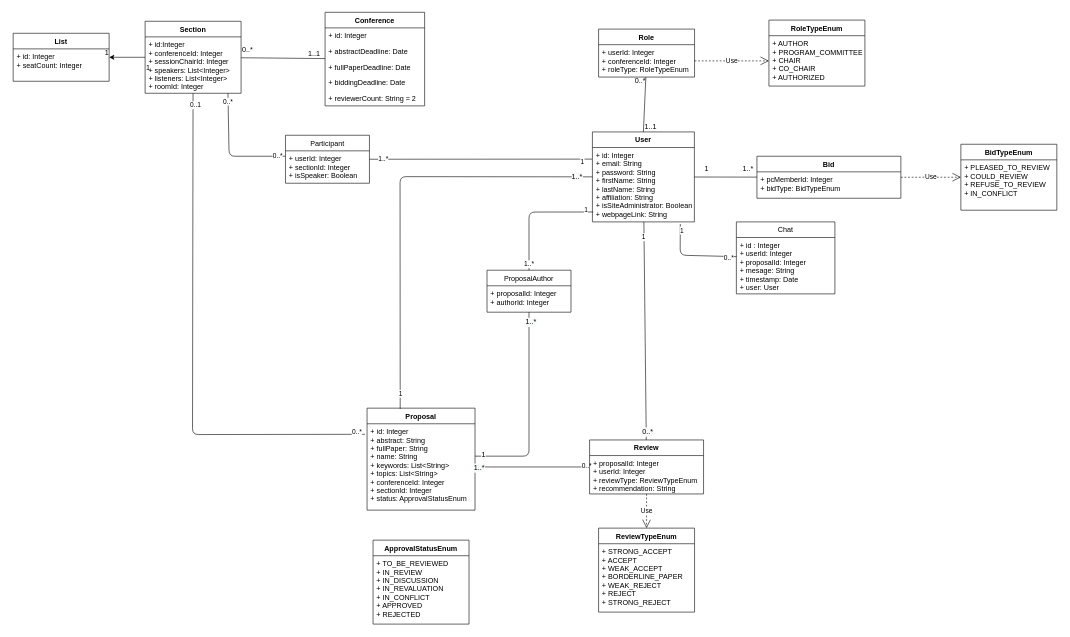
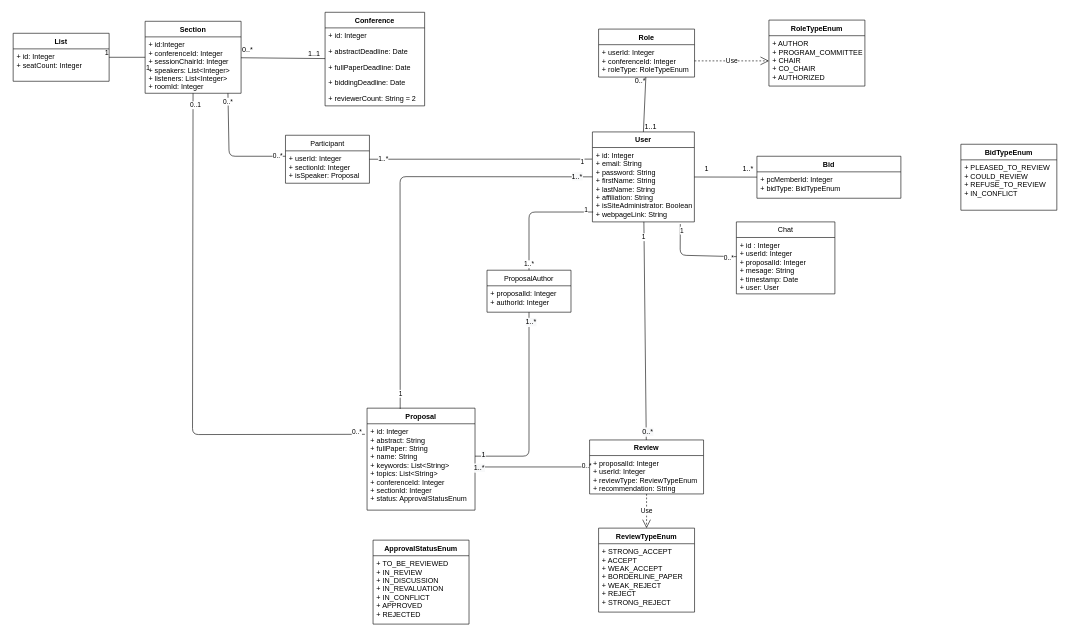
edge "Section" -> "List": arrowhead classic -> none
node "+ userId: Integer + sectionId: Integer + isSpeaker: Boolean": label "+ userId: Integer + sectionId: Integer + isSpeaker: Boolean" -> "+ userId: Integer + sectionId: Integer + isSpeaker: Proposal"
edge "Bid" -> "BidTypeEnum": removed, label "Use"
